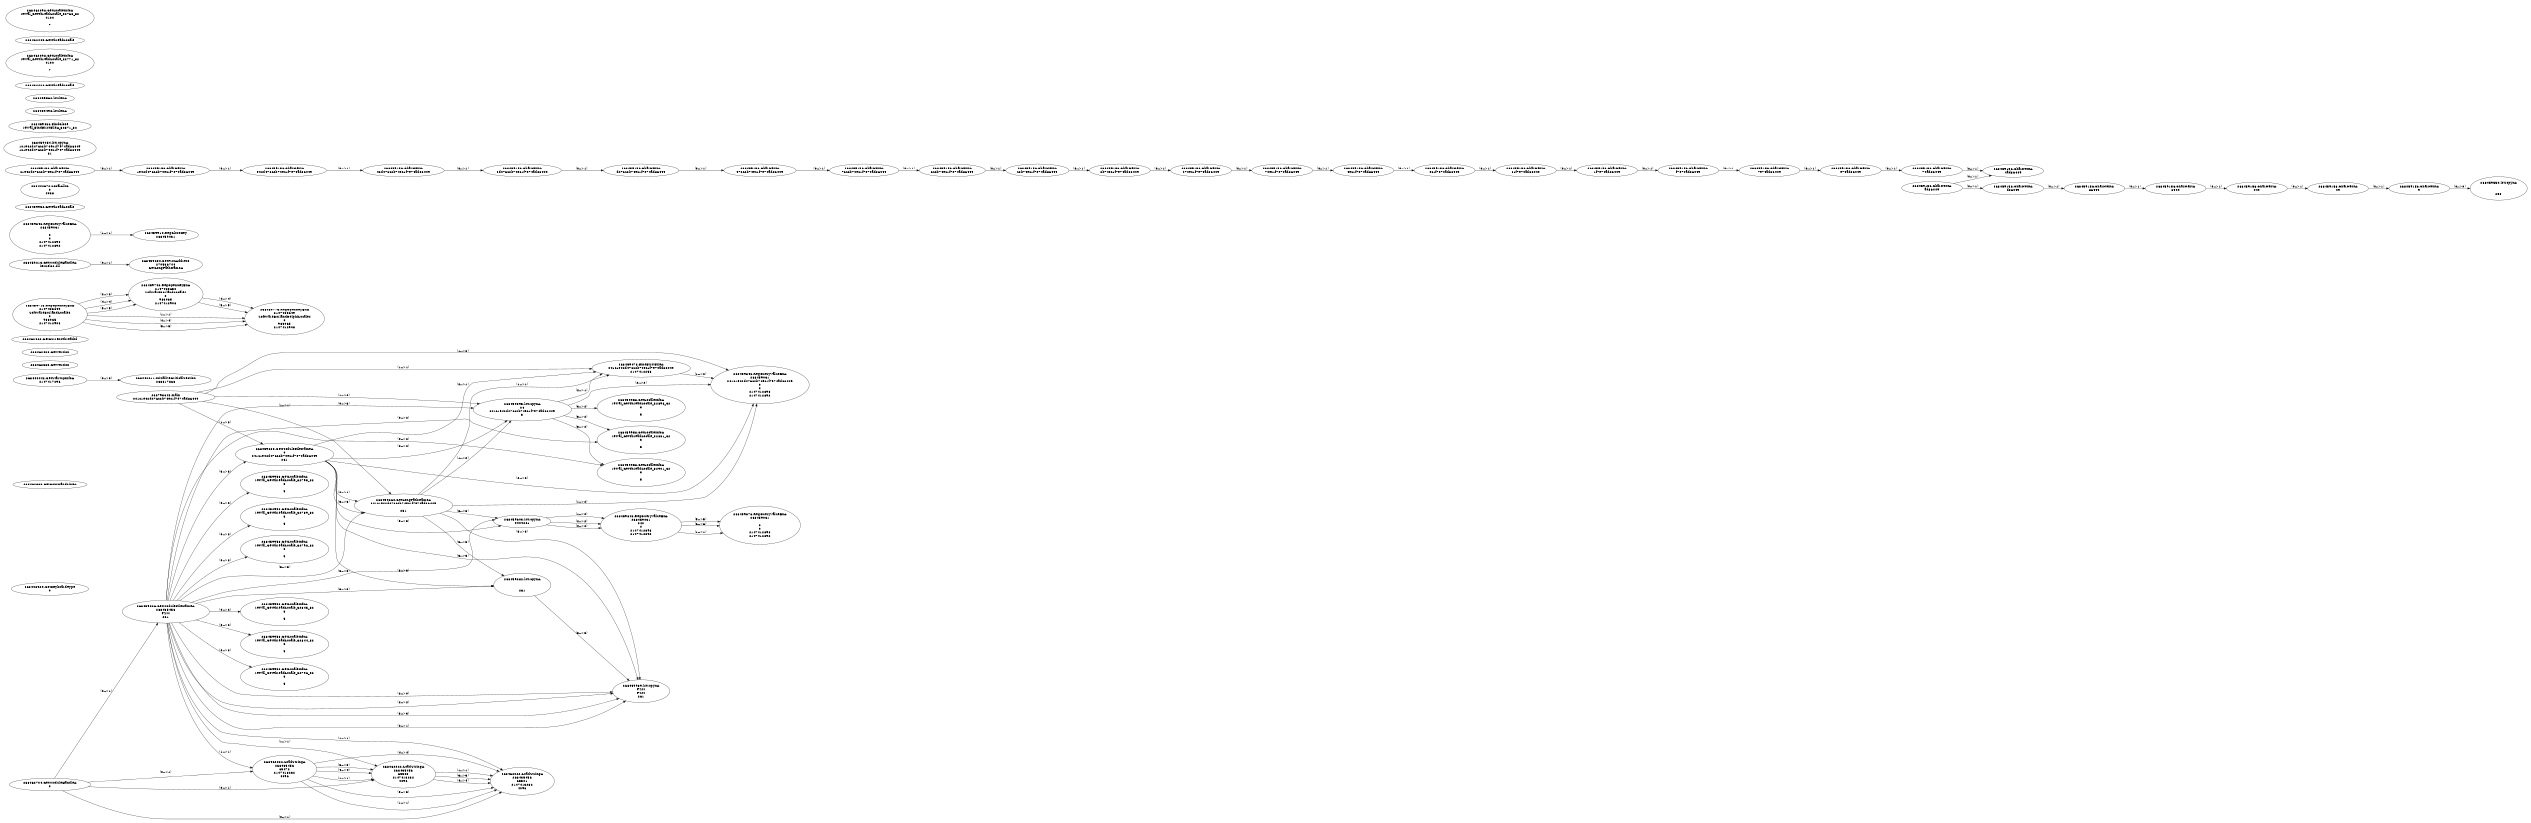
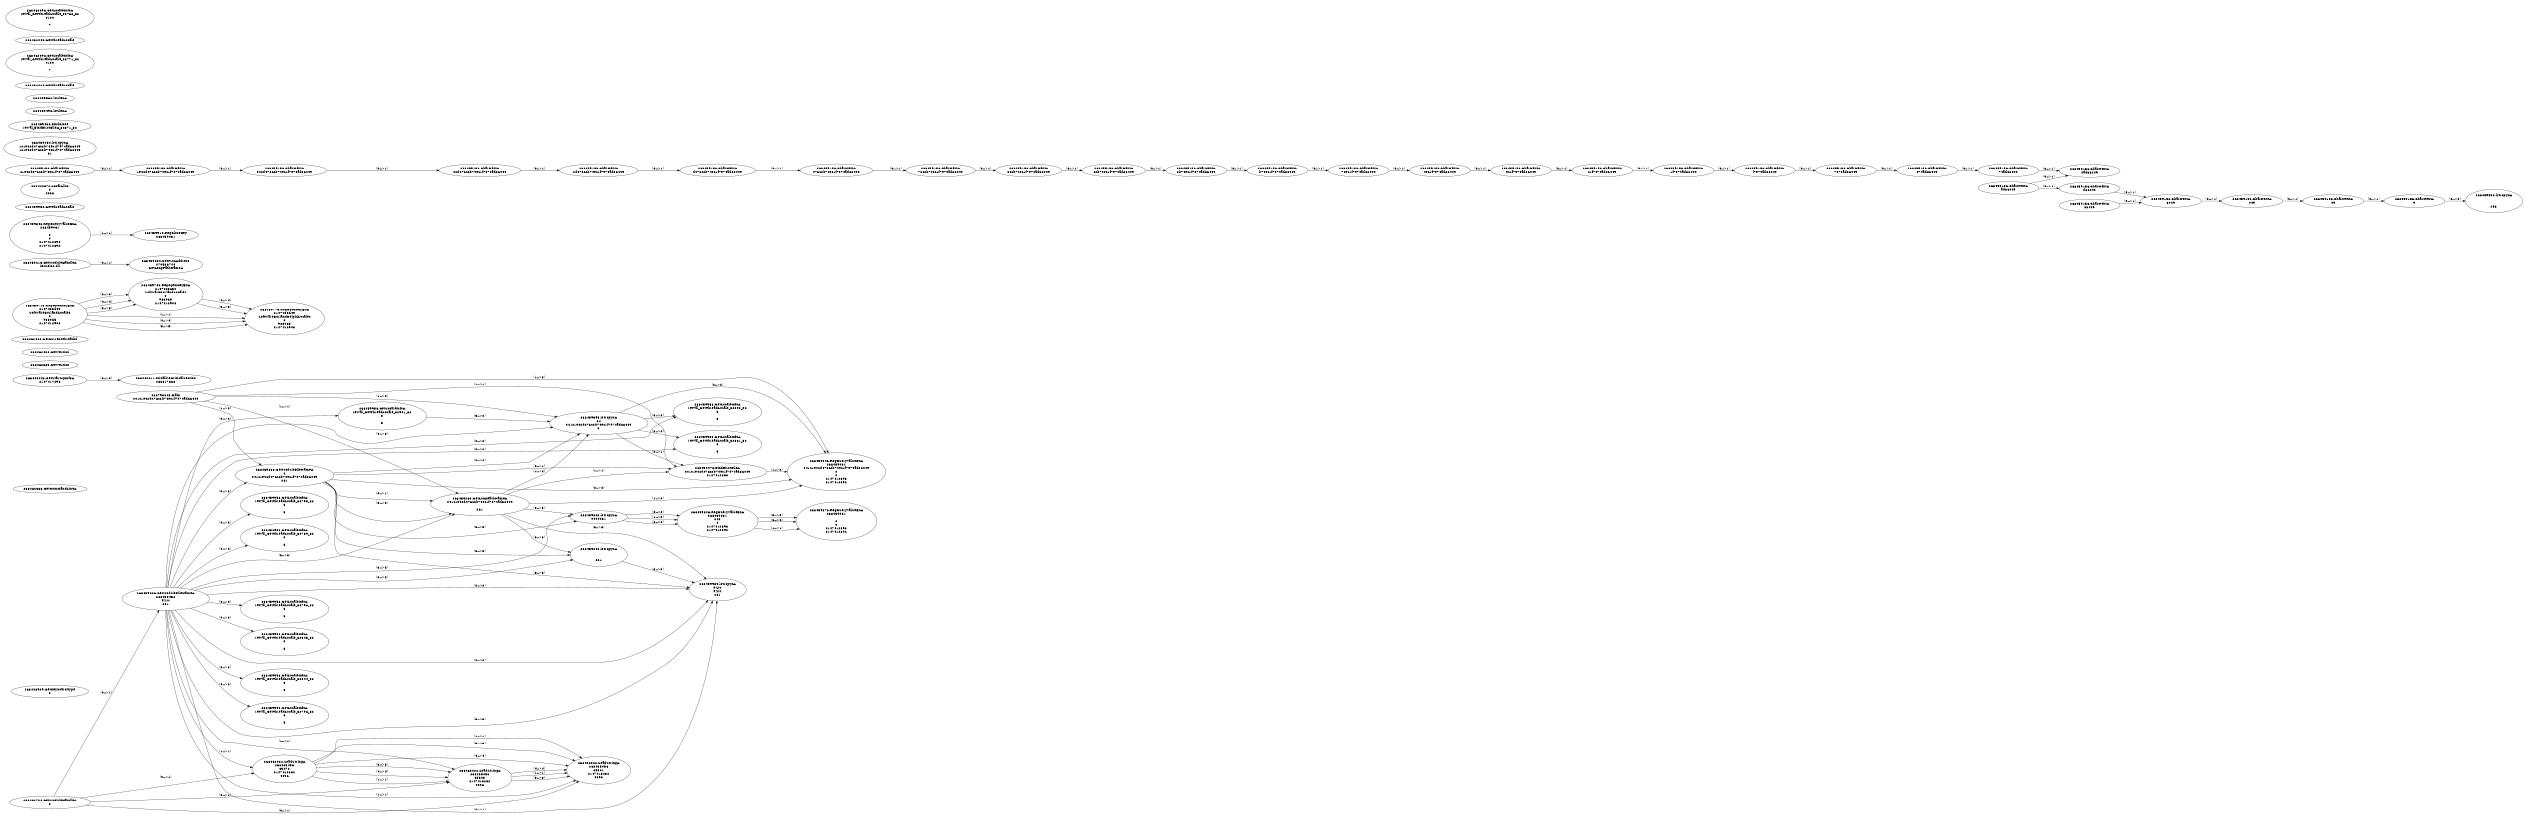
edge "268459156.CharNextA d86449" -> "268459156.CharNextA 86449": now "268459156.CharNextA d86449" -> "268459156.CharNextA 6449"
edge "268459395.lstrcpynA 04 041c1e42d476c2b74ec1f7e74ad86449 3" -> "268459958.GetLocaleInfoA retval_GetThreadLocale_32901_32 3 5": reversed
edge "268459026.GetModuleFileNameA 268435456 PZM 261" -> "268459958.GetLocaleInfoA retval_GetThreadLocale_32898_32 3 5": added, label "(0-->2)"
